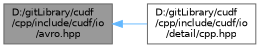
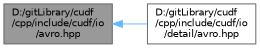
node "D:/gitLibrary/cudf /cpp/include/cudf/io /detail/cpp.hpp": label "D:/gitLibrary/cudf /cpp/include/cudf/io /detail/cpp.hpp" -> "D:/gitLibrary/cudf /cpp/include/cudf/io /detail/avro.hpp"
